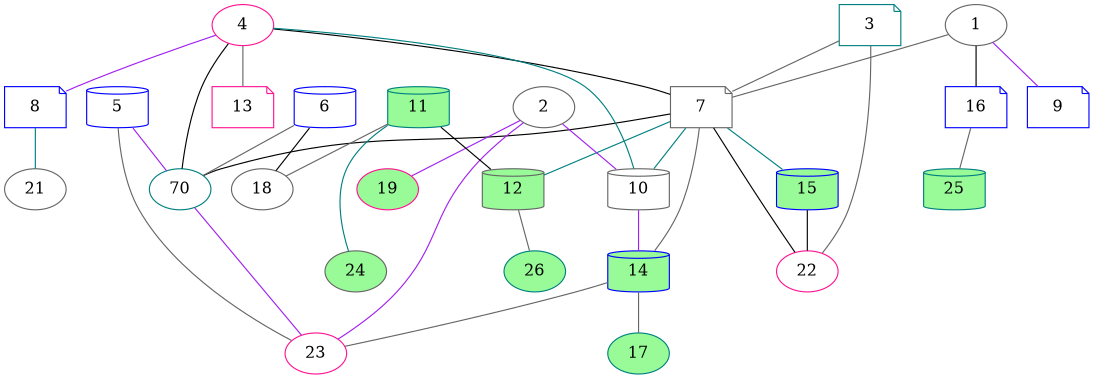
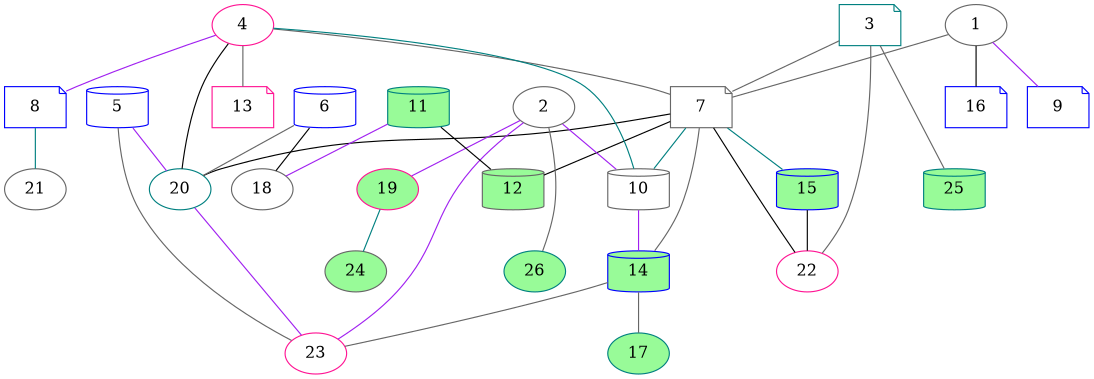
edge "4" -- "7": color black -> gray40
edge "7" -- "12": color teal -> black
edge "16" -- "25": now "3" -- "25"
edge "11" -- "18": color gray40 -> purple
edge "11" -- "24": now "19" -- "24"
node "70": label "70" -> "20"
edge "12" -- "26": now "2" -- "26"
